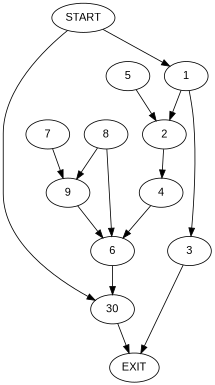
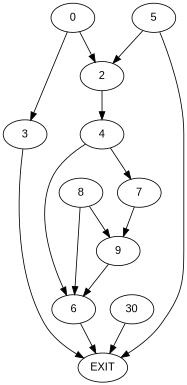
node "START": removed
node "1": label "1" -> "0"
edge "4" -> "7": added
edge "5" -> "EXIT": added
edge "6" -> "30": now "6" -> "EXIT"
